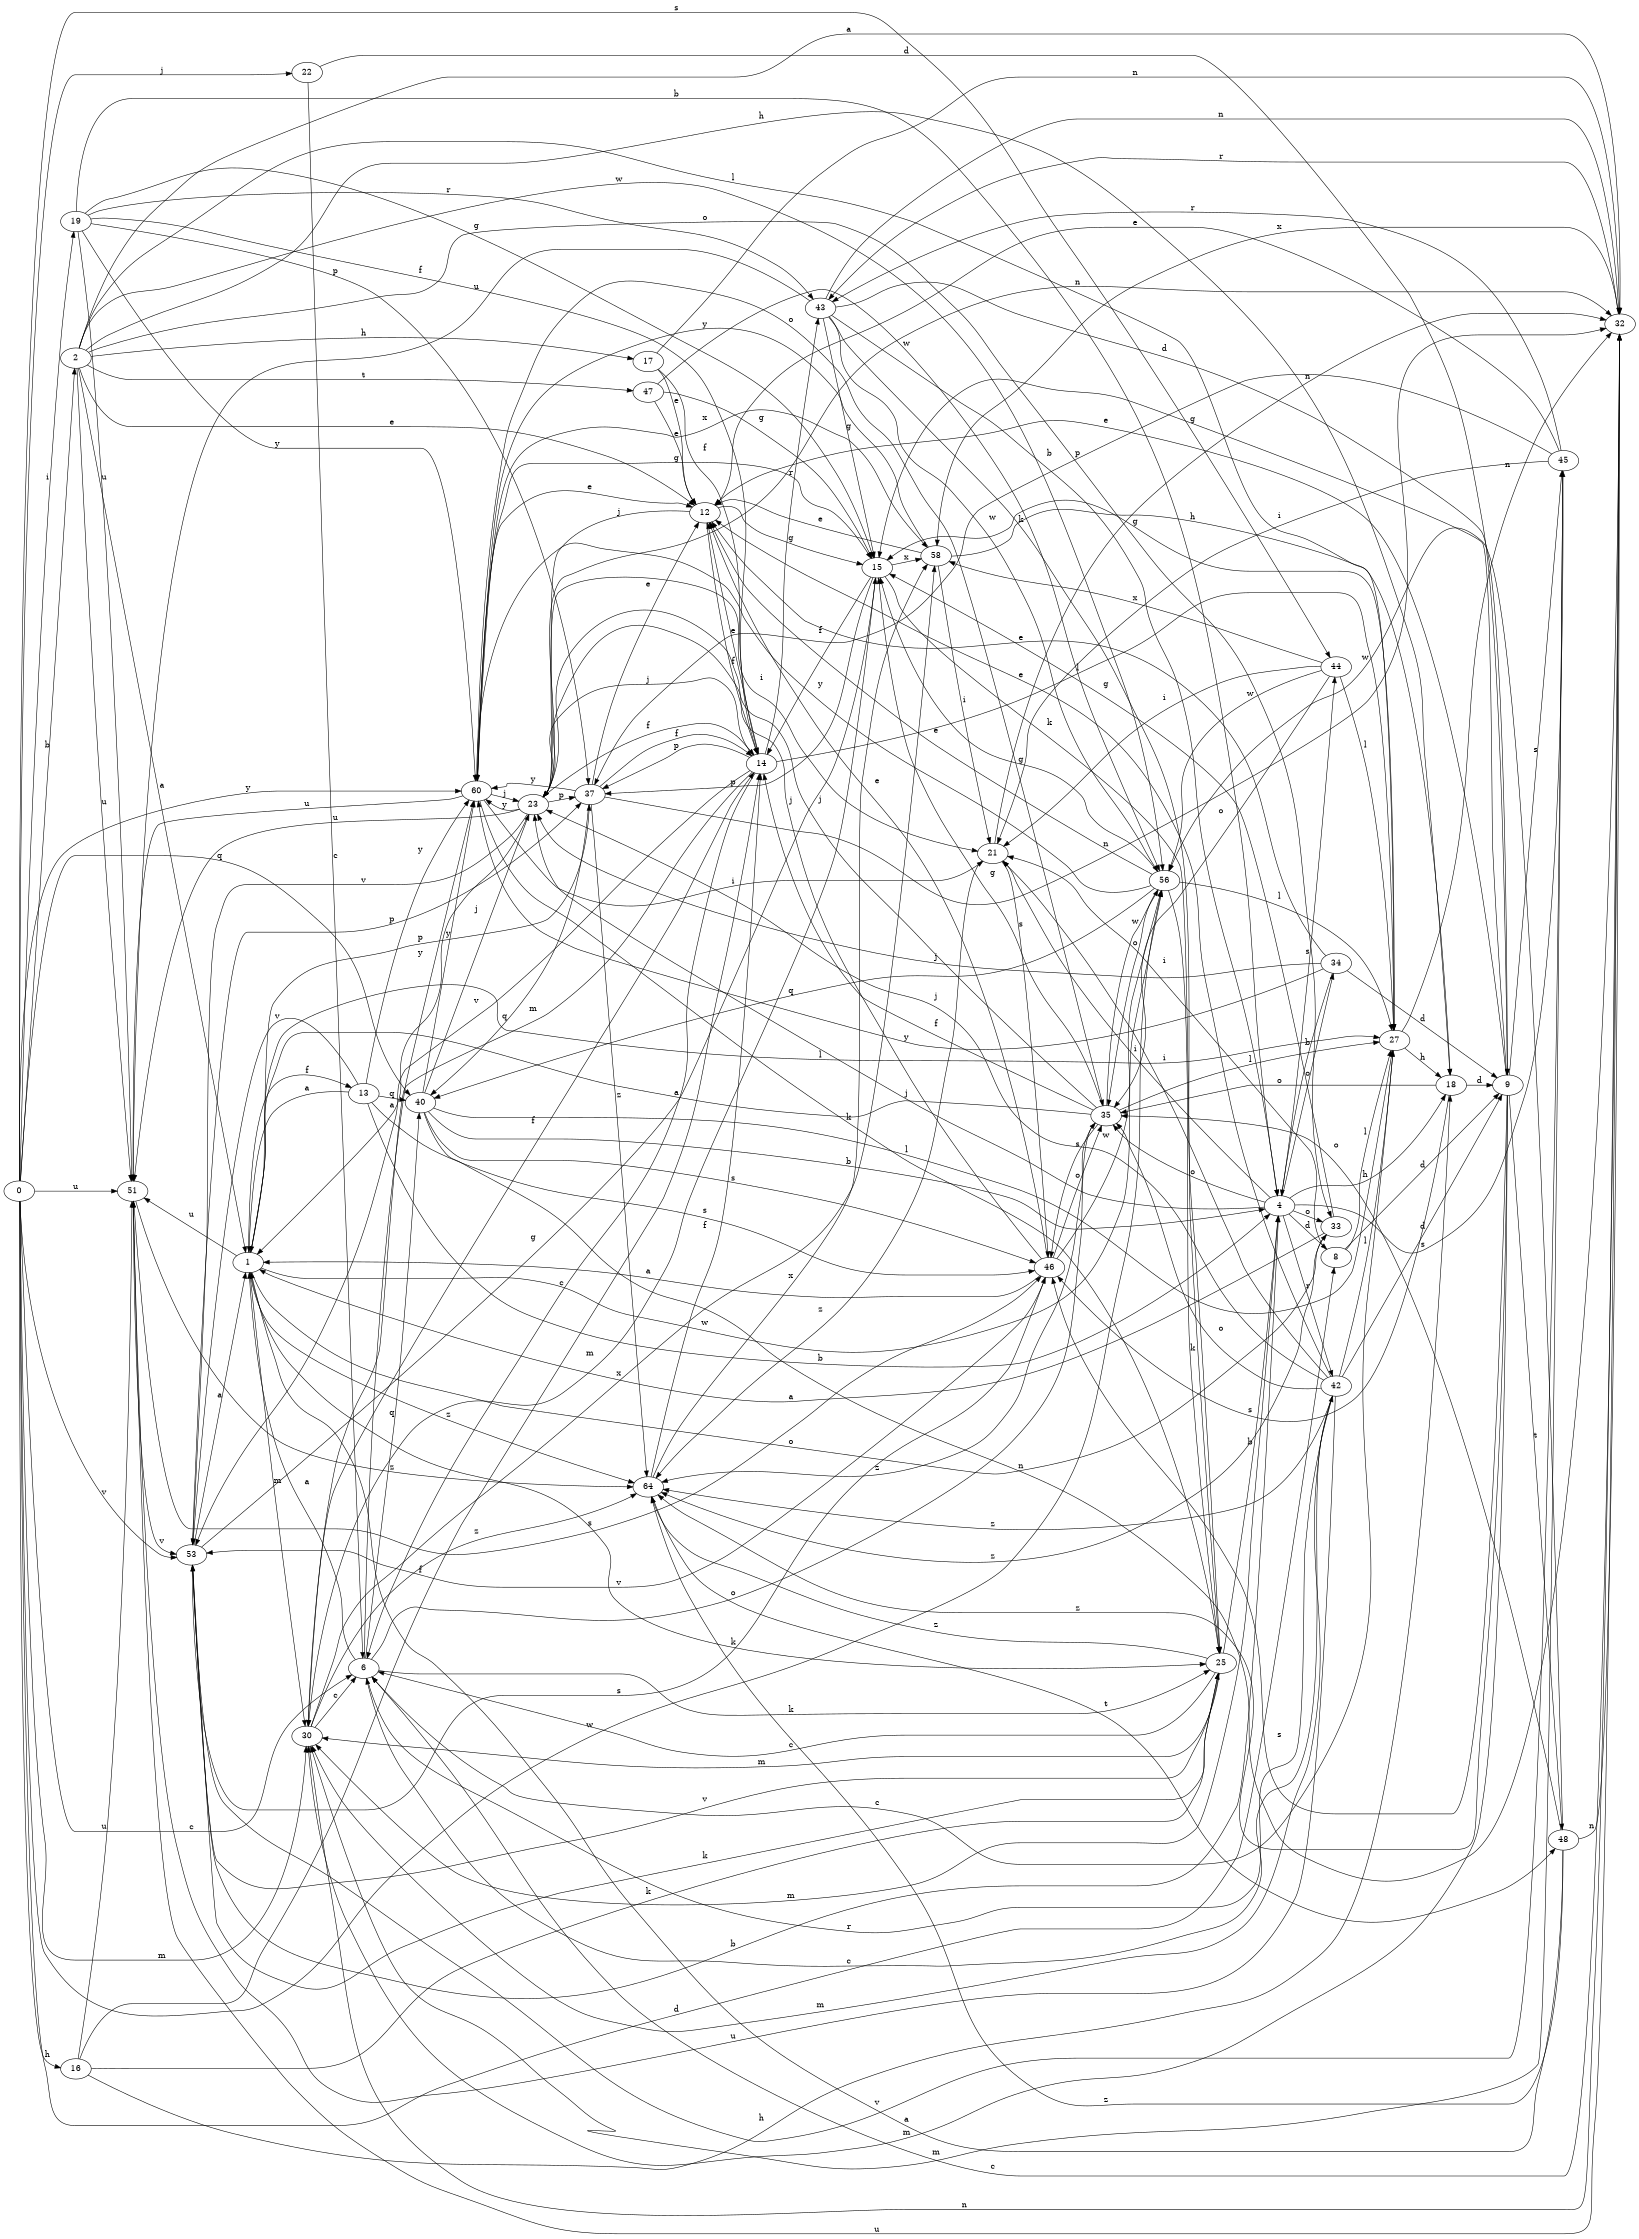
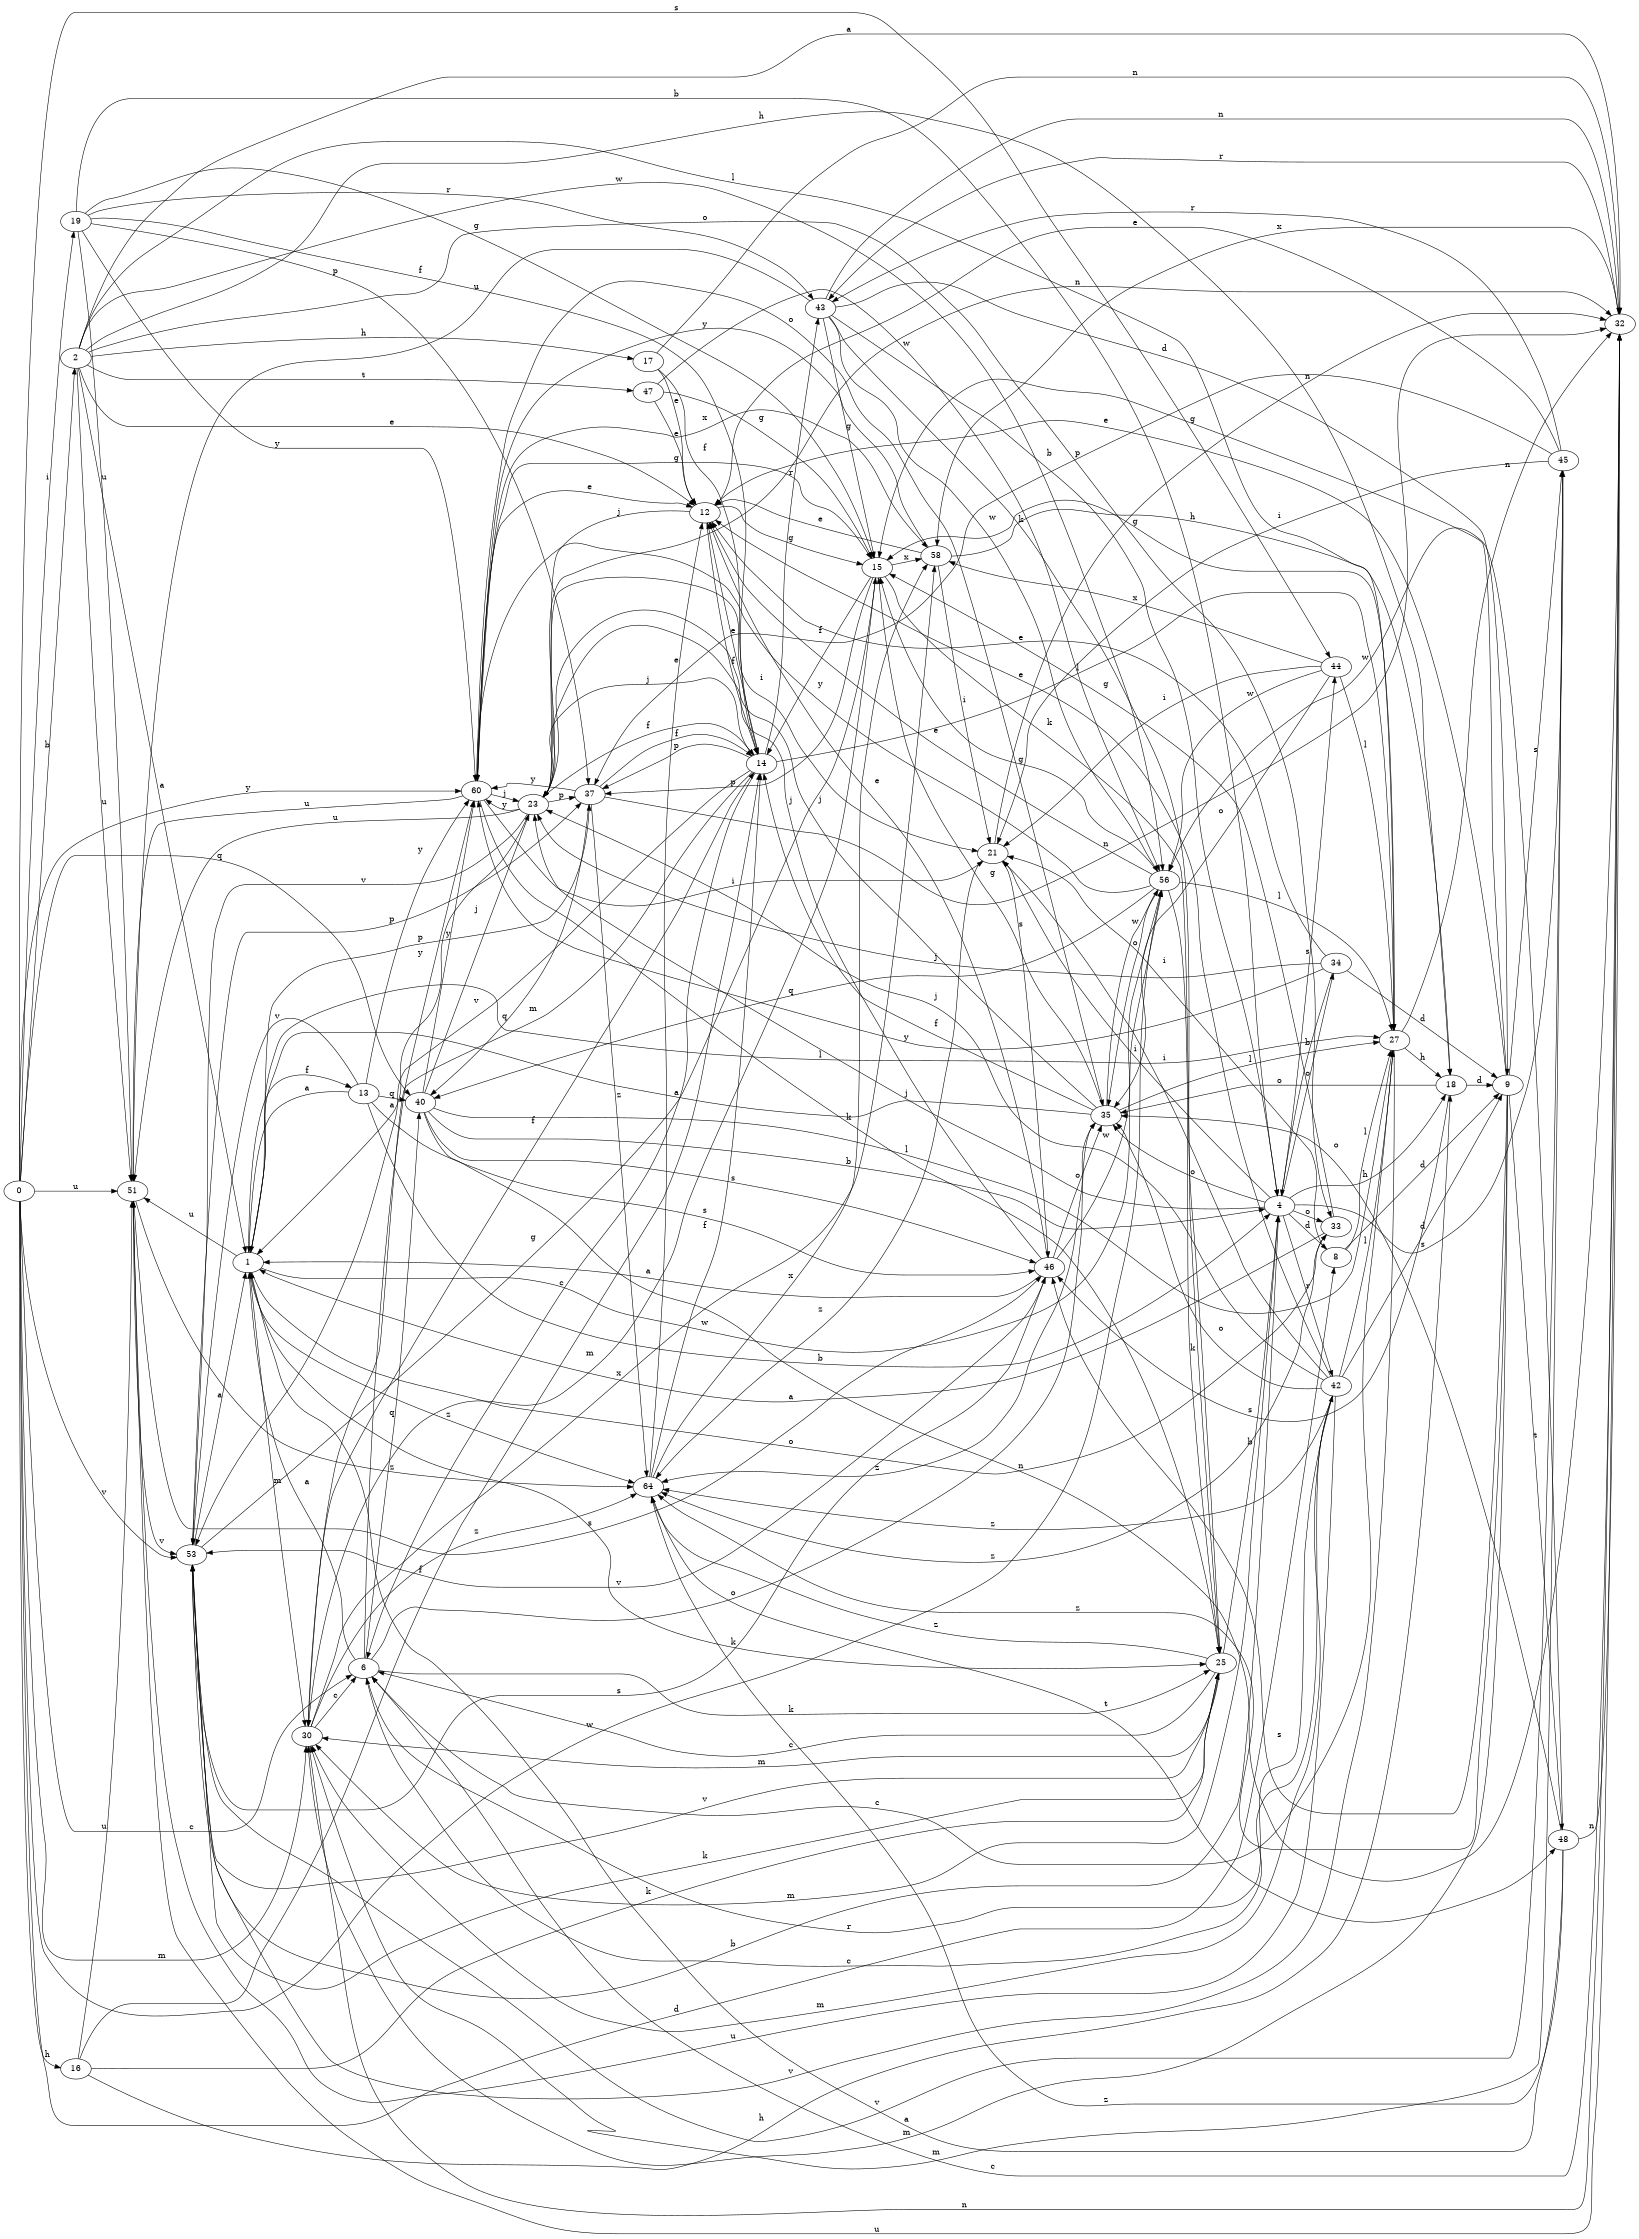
node "22": removed
edge "37" -> "12": now "64" -> "12"
edge "35" -> "46": removed, label "s"
edge "27" -> "53": added, label "v"
